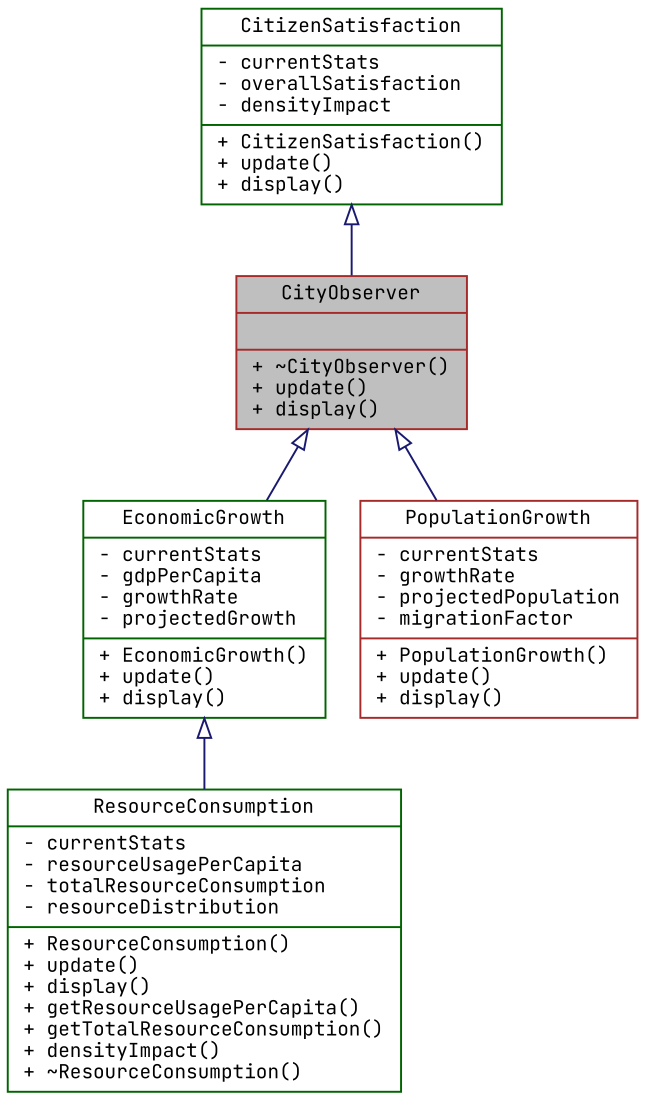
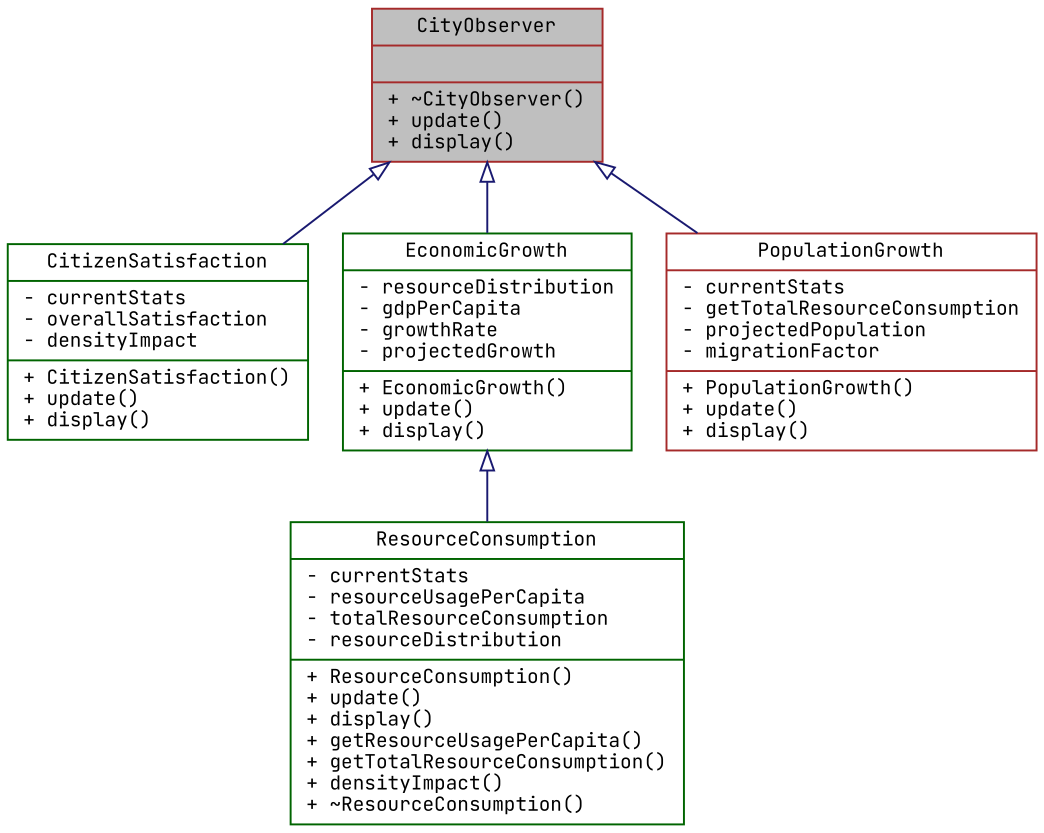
edge "CityObserver" -> "CitizenSatisfaction": reversed
node "EconomicGrowth": text "- currentStats" -> "- resourceDistribution"
node "PopulationGrowth": text "- growthRate" -> "- getTotalResourceConsumption"
